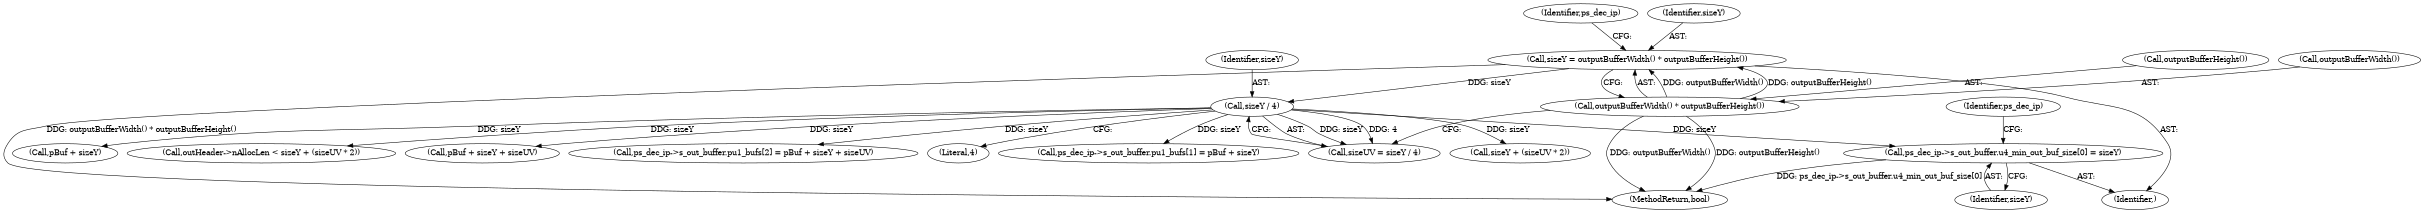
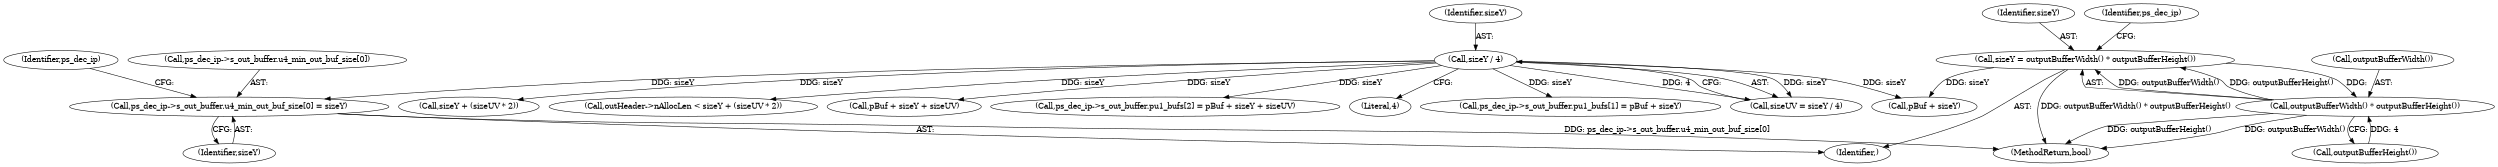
node "(Call,ps_dec_ip->s_out_buffer.u4_min_out_buf_size[0])": added
edge "(Call,sizeY = outputBufferWidth() * outputBufferHeight())" -> "(Call,outputBufferWidth() * outputBufferHeight())": label "CFG: " -> "DDG: "
edge "(Call,outputBufferHeight())" -> "(Call,outputBufferWidth() * outputBufferHeight())": label "AST: " -> "DDG: 4"
edge "(Call,sizeY = outputBufferWidth() * outputBufferHeight())" -> "(Call,sizeY / 4)": now "(Call,sizeY = outputBufferWidth() * outputBufferHeight())" -> "(Call,pBuf + sizeY)"
edge "(Call,outputBufferWidth() * outputBufferHeight())" -> "(Call,sizeUV = sizeY / 4)": now "(Call,outputBufferWidth() * outputBufferHeight())" -> "(Call,outputBufferHeight())"
